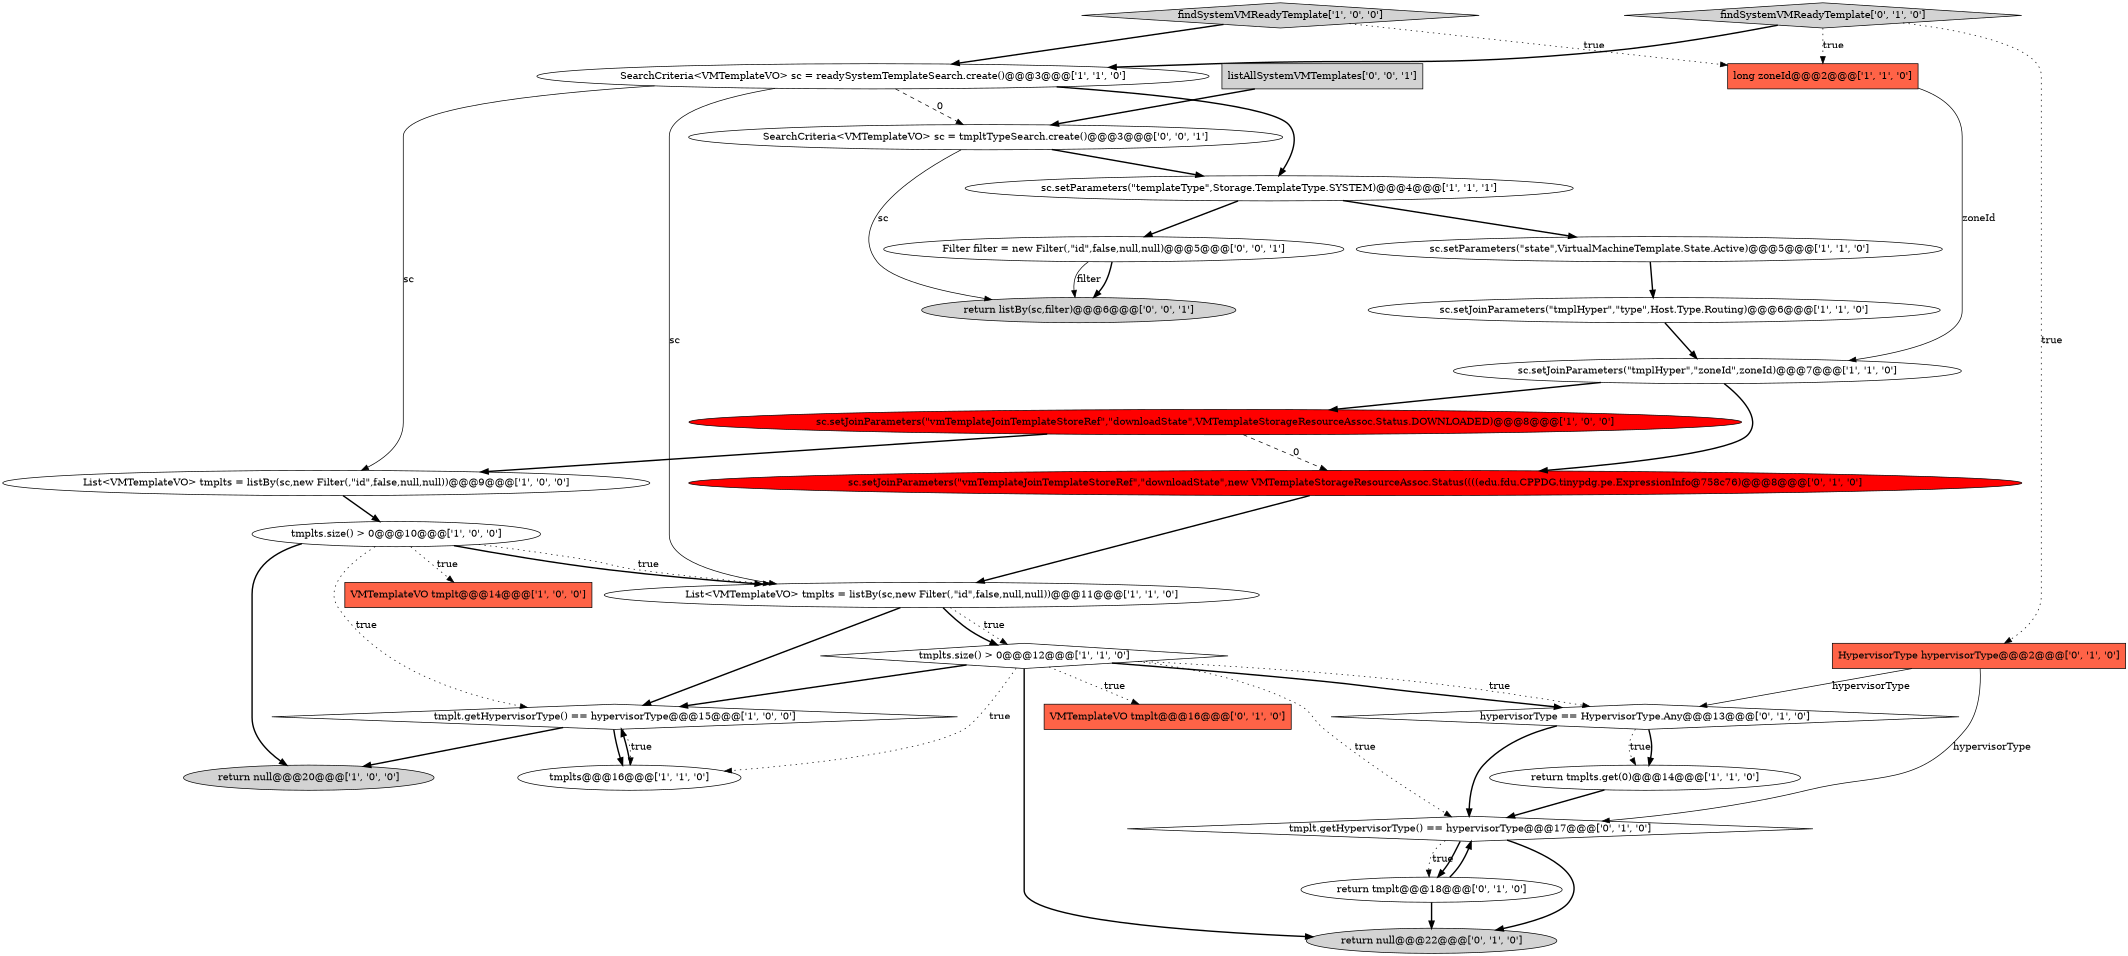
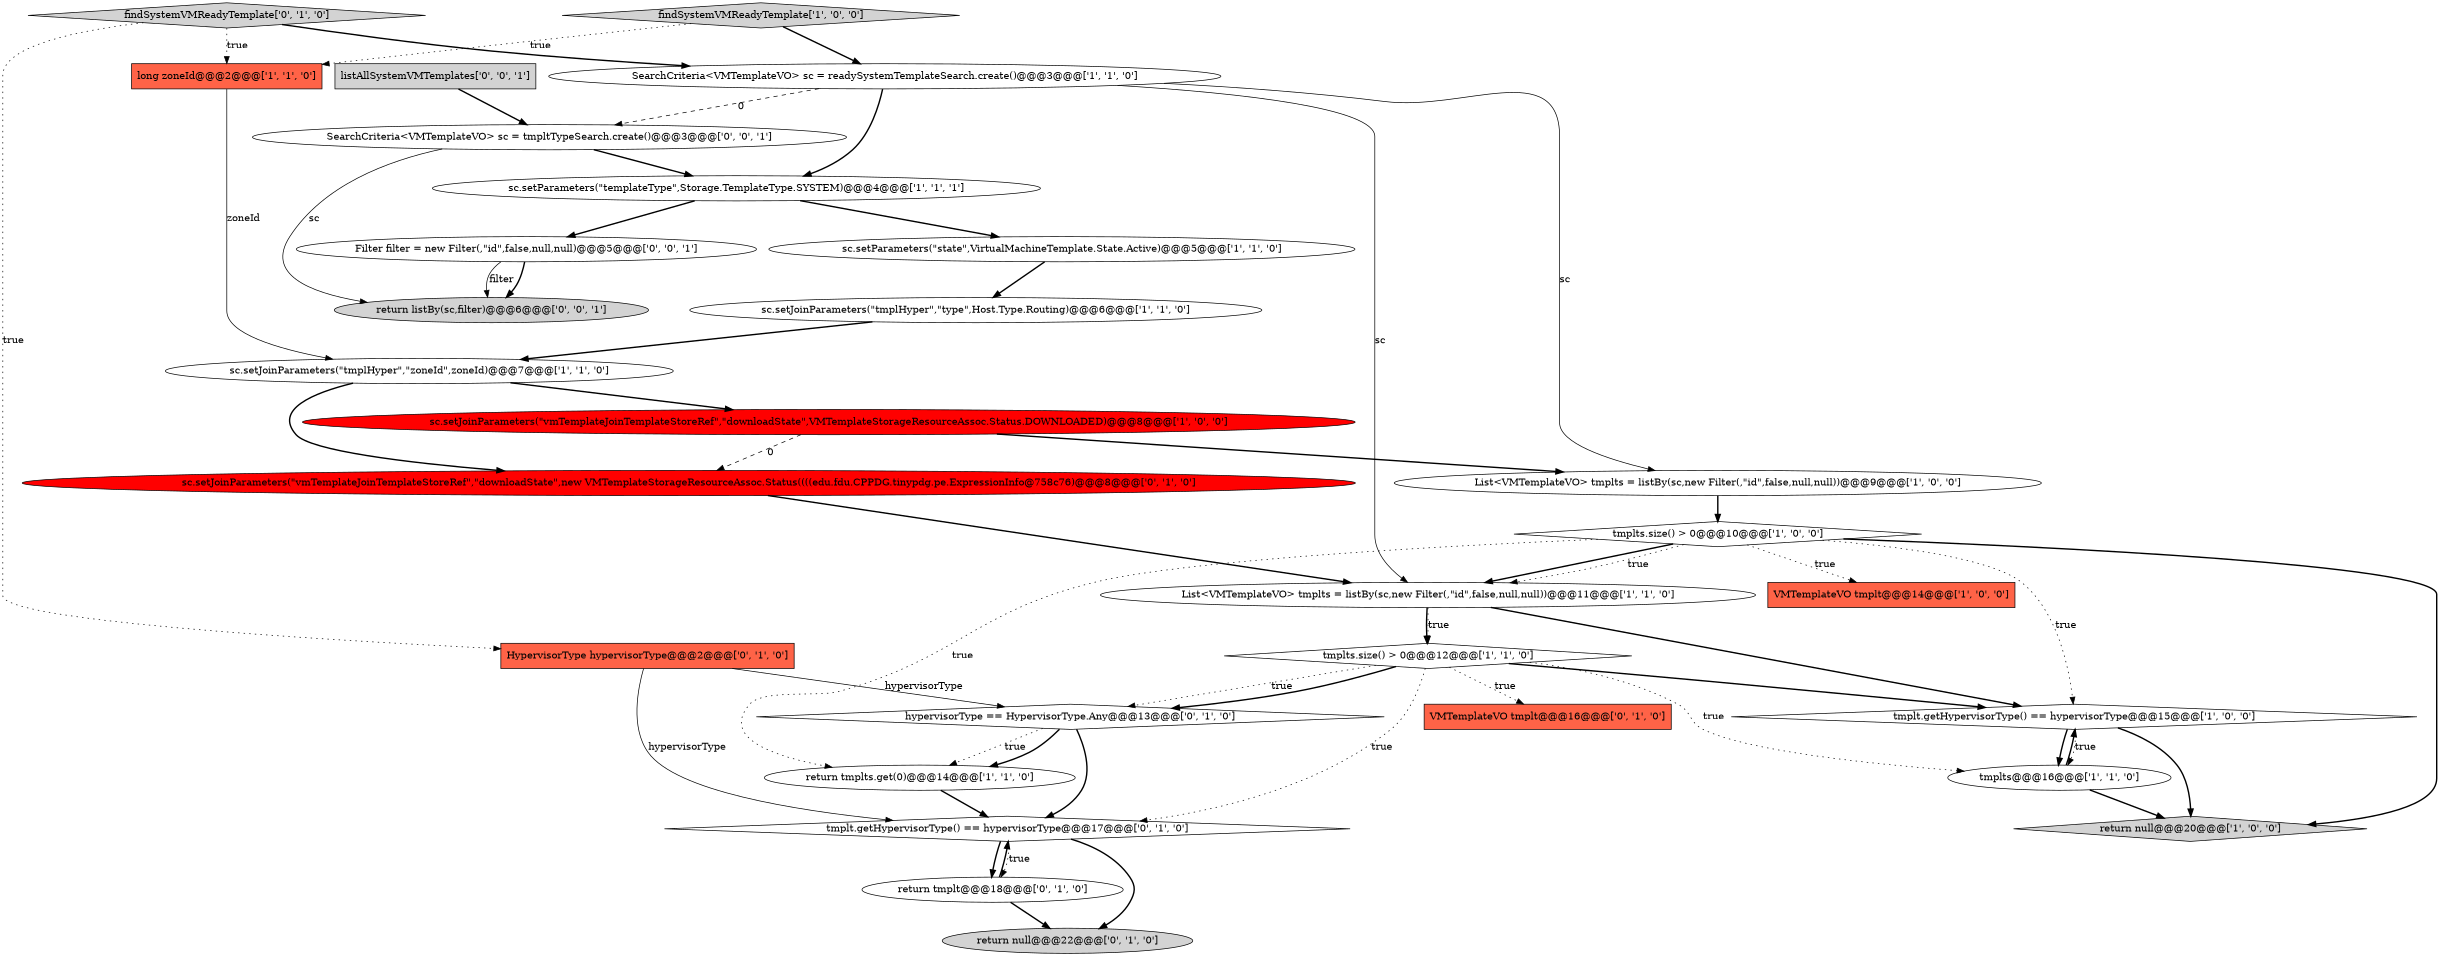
node "tmplts.size() > 0@@@10@@@['1', '0', '0']": shape ellipse -> diamond
edge "tmplts.size() > 0@@@10@@@['1', '0', '0']" -> "return tmplts.get(0)@@@14@@@['1', '1', '0']": added, label "true"
node "return null@@@20@@@['1', '0', '0']": shape ellipse -> diamond
edge "tmplts@@@16@@@['1', '1', '0']" -> "return null@@@20@@@['1', '0', '0']": added
edge "tmplts.size() > 0@@@12@@@['1', '1', '0']" -> "return null@@@22@@@['0', '1', '0']": removed
